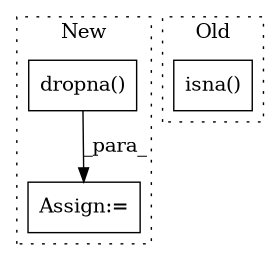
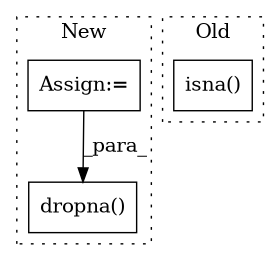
edge "dropna()" -> "Assign:=": reversed
